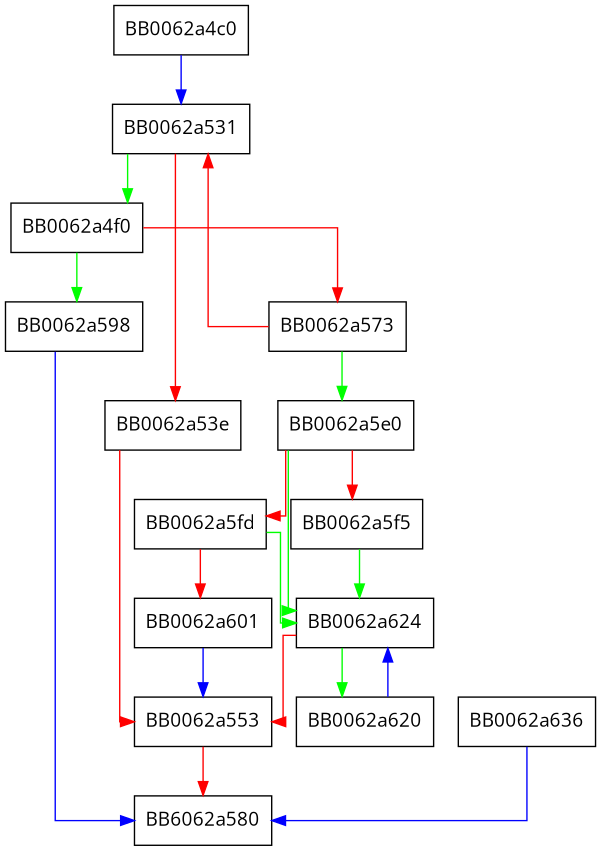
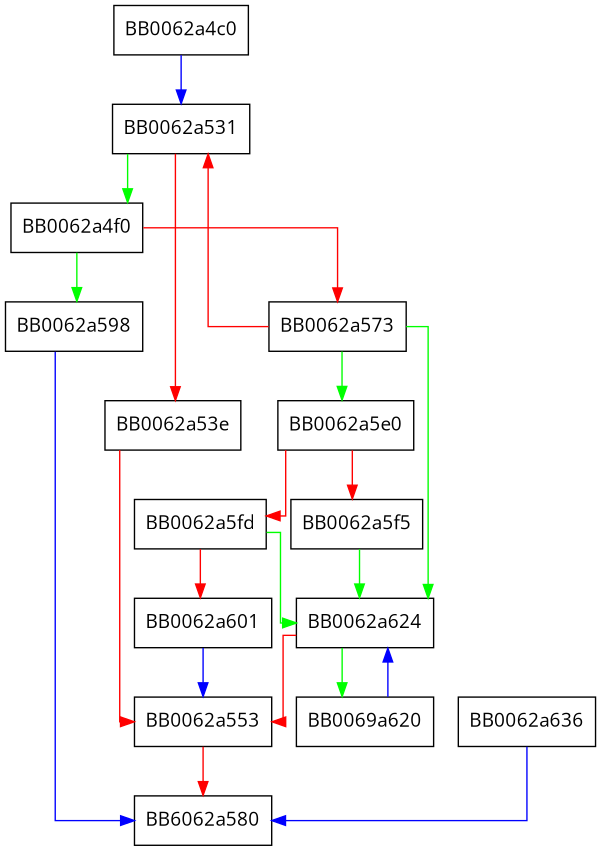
edge "BB0062a5e0" -> "BB0062a624": now "BB0062a573" -> "BB0062a624"
node "BB0062a620": label "BB0062a620" -> "BB0069a620"
